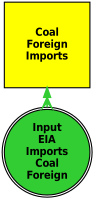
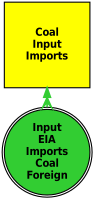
node "Coal Foreign Imports": label "Coal Foreign Imports" -> "Coal Input Imports"
